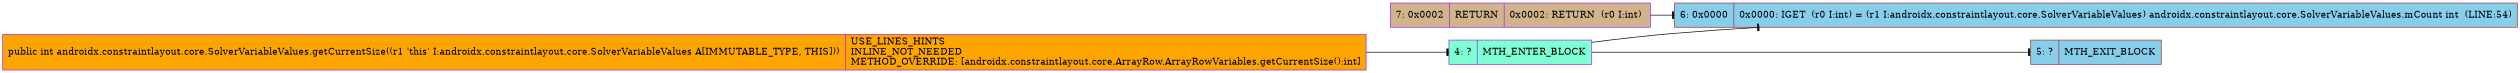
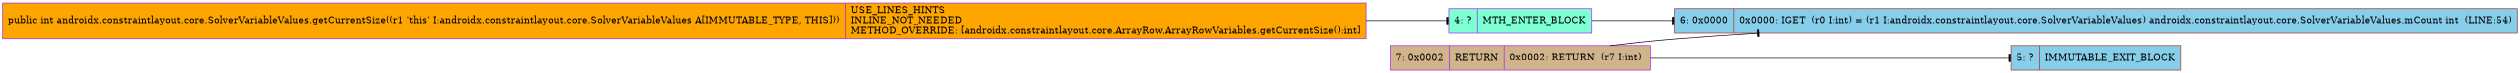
node "7: 0x0002": text "0x0002: RETURN  (r0 I:int)" -> "0x0002: RETURN  (r7 I:int)"
edge "4: ?" -> "5: ?": now "7: 0x0002" -> "5: ?"
node "5: ?": text "MTH_EXIT_BLOCK" -> "IMMUTABLE_EXIT_BLOCK"
